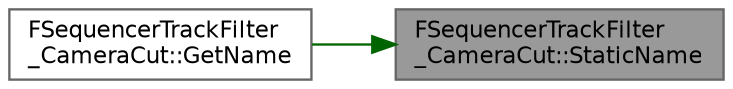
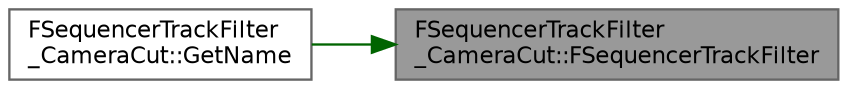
node "FSequencerTrackFilter _CameraCut::StaticName": label "FSequencerTrackFilter _CameraCut::StaticName" -> "FSequencerTrackFilter _CameraCut::FSequencerTrackFilter"
